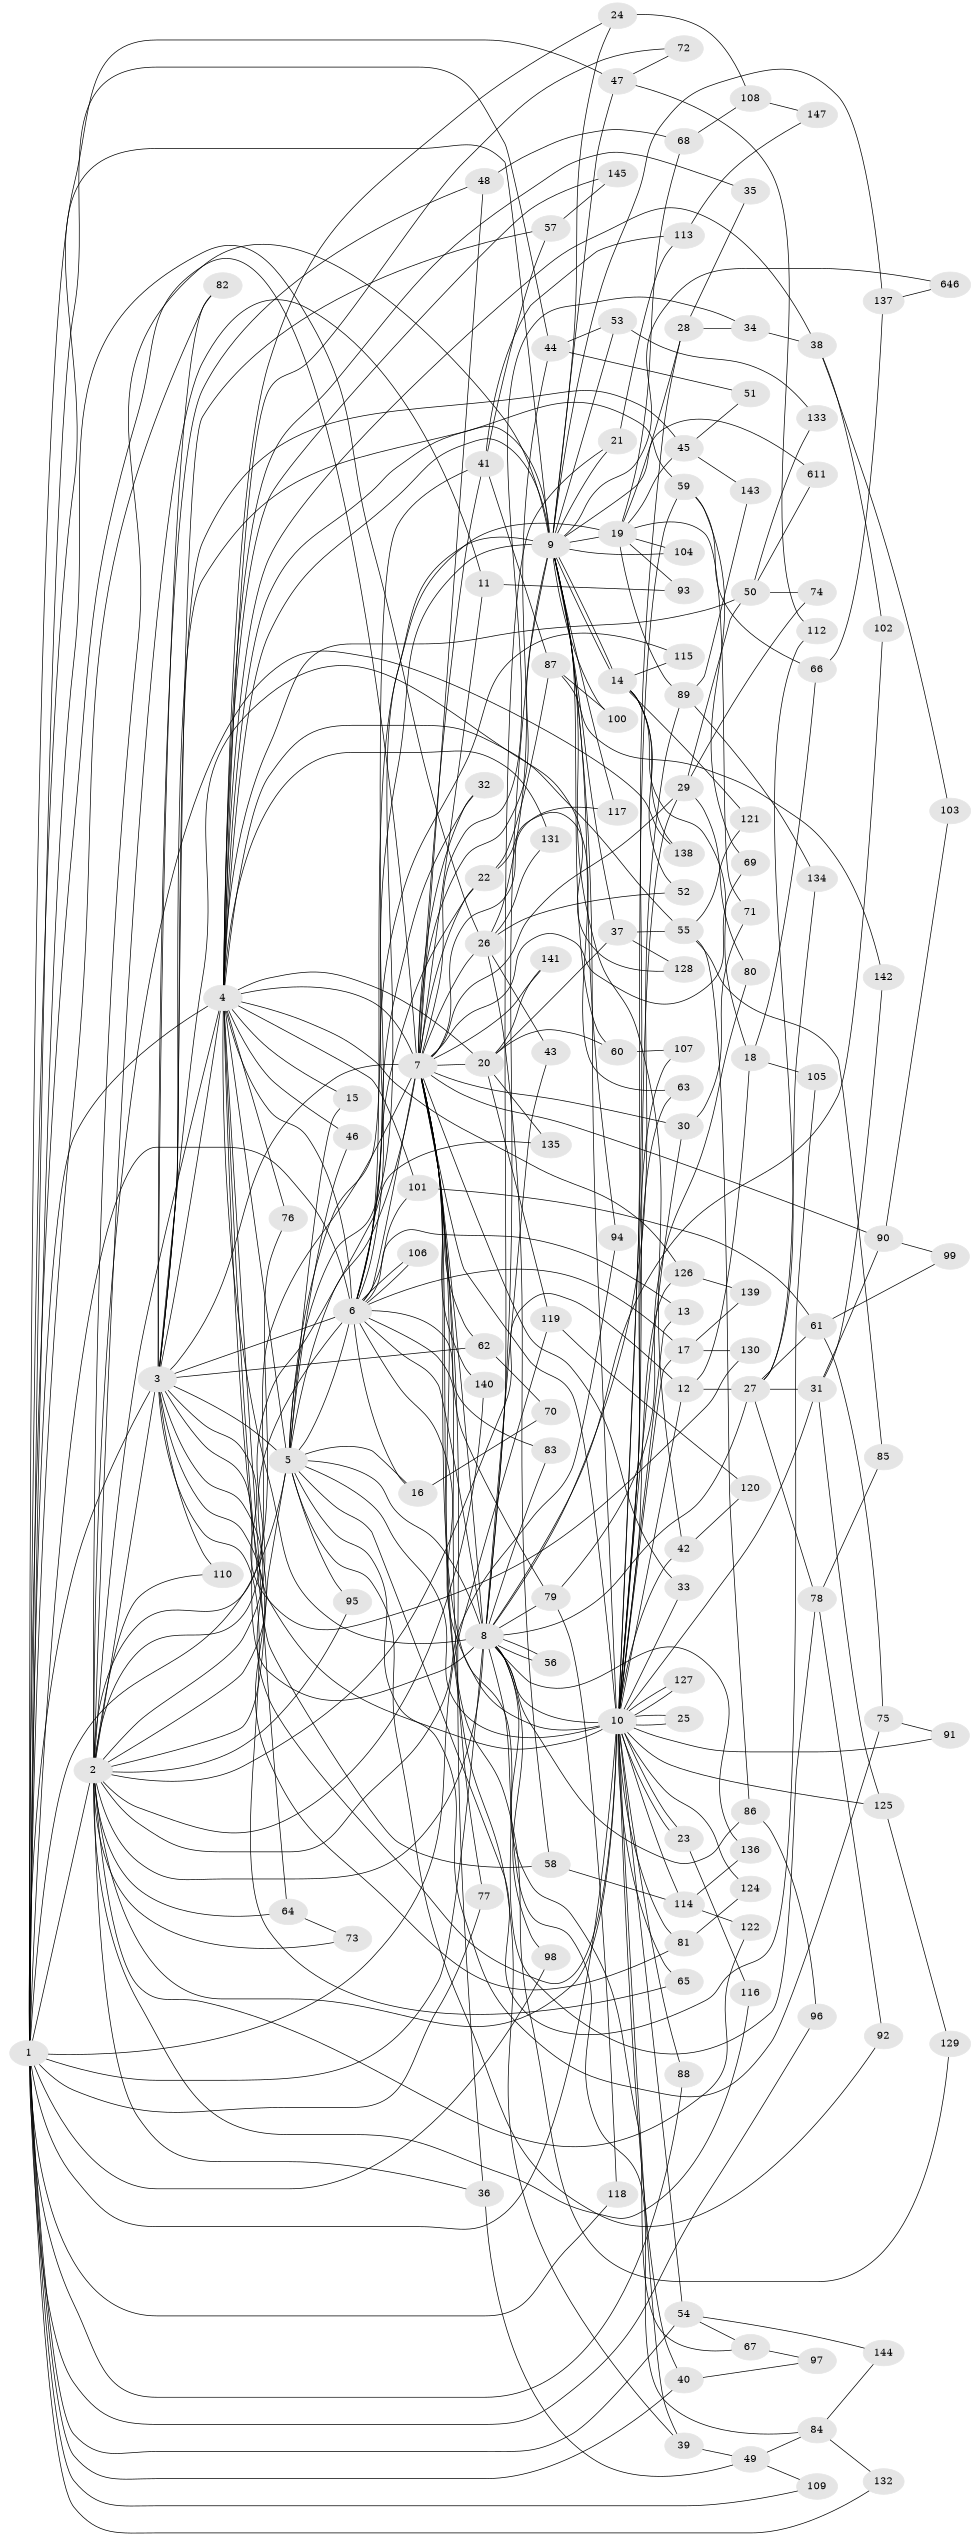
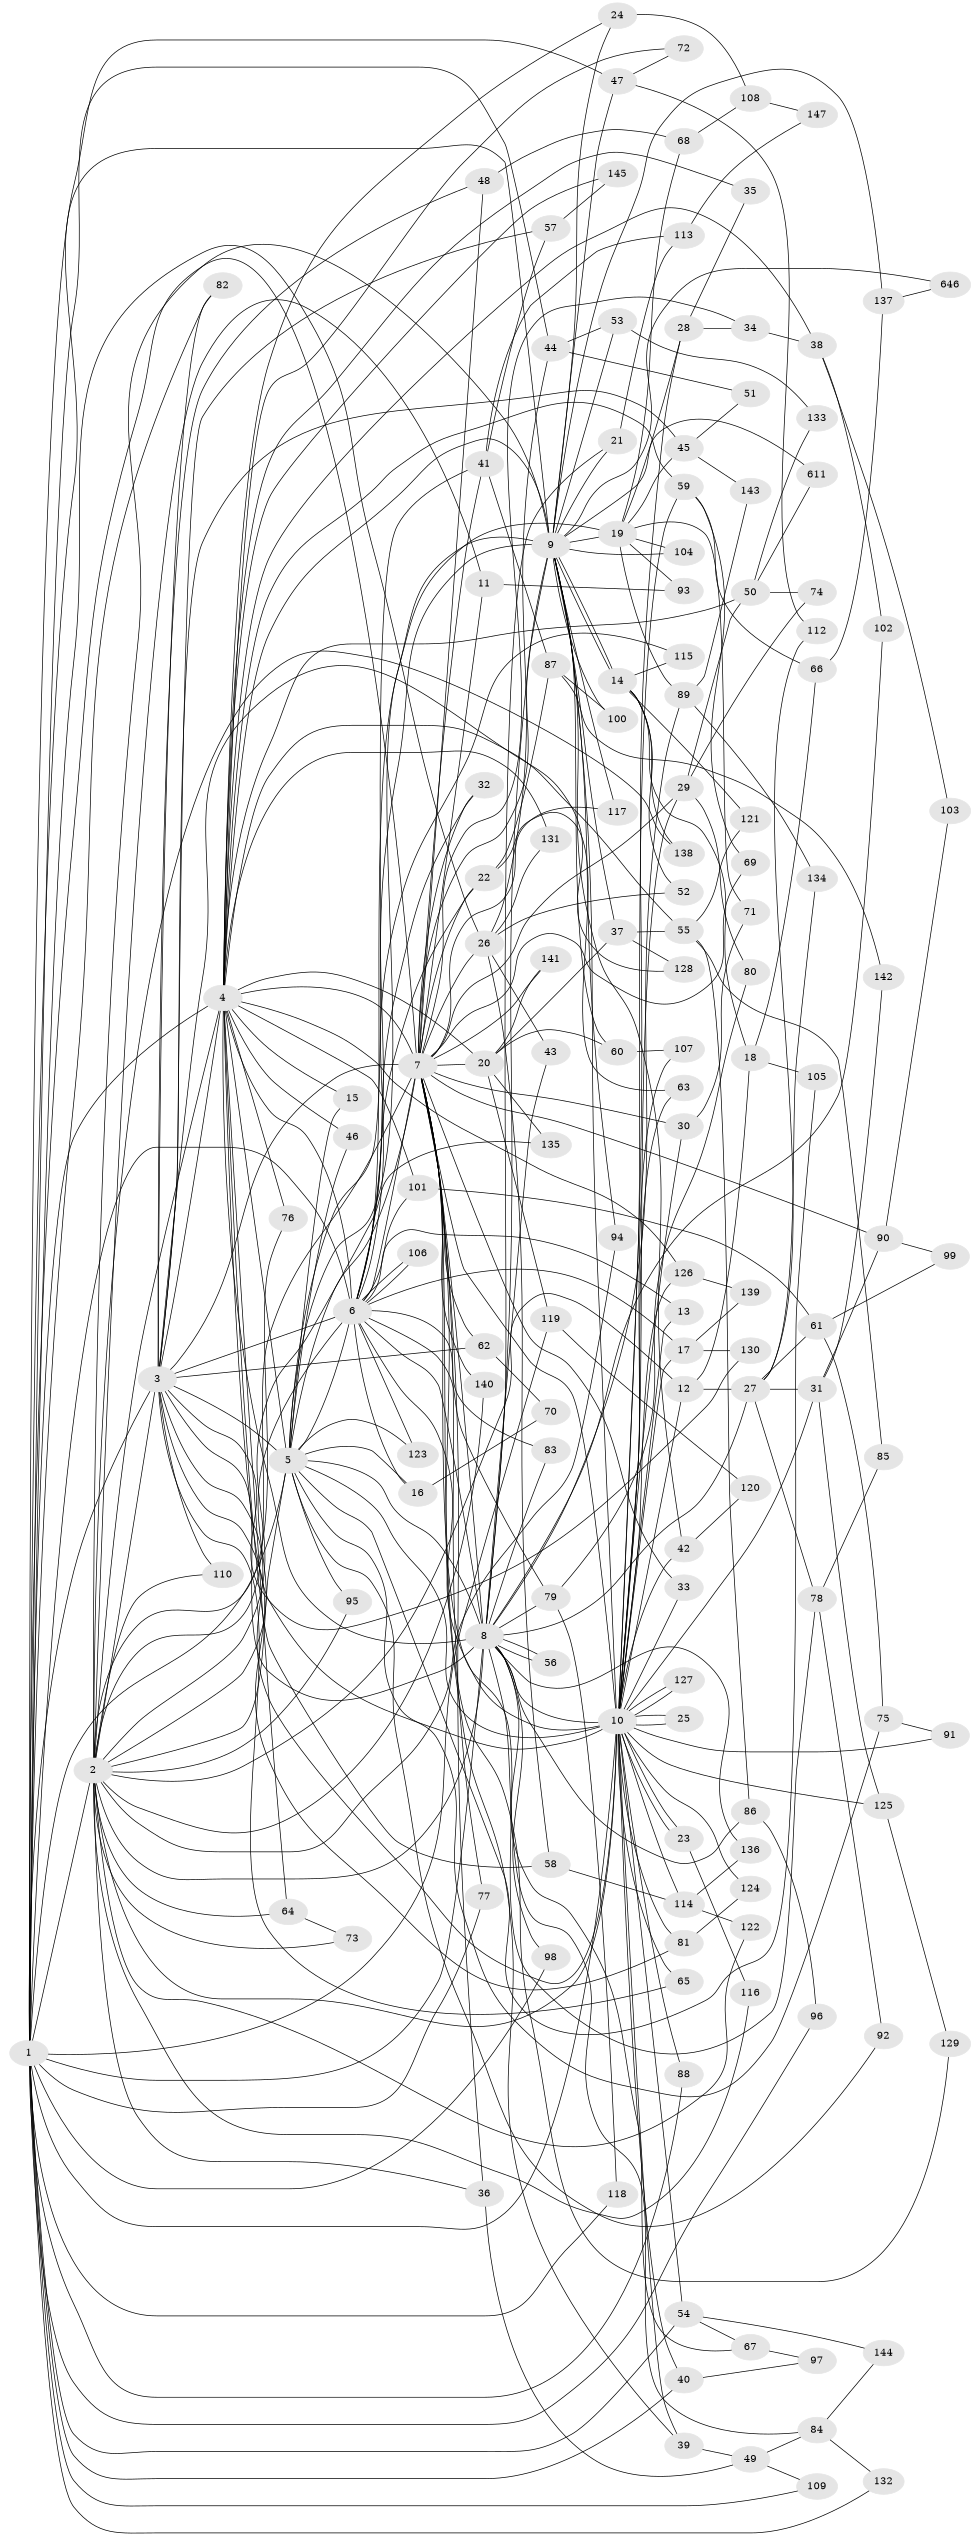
edge "9" -- "3": removed
node "123": added
